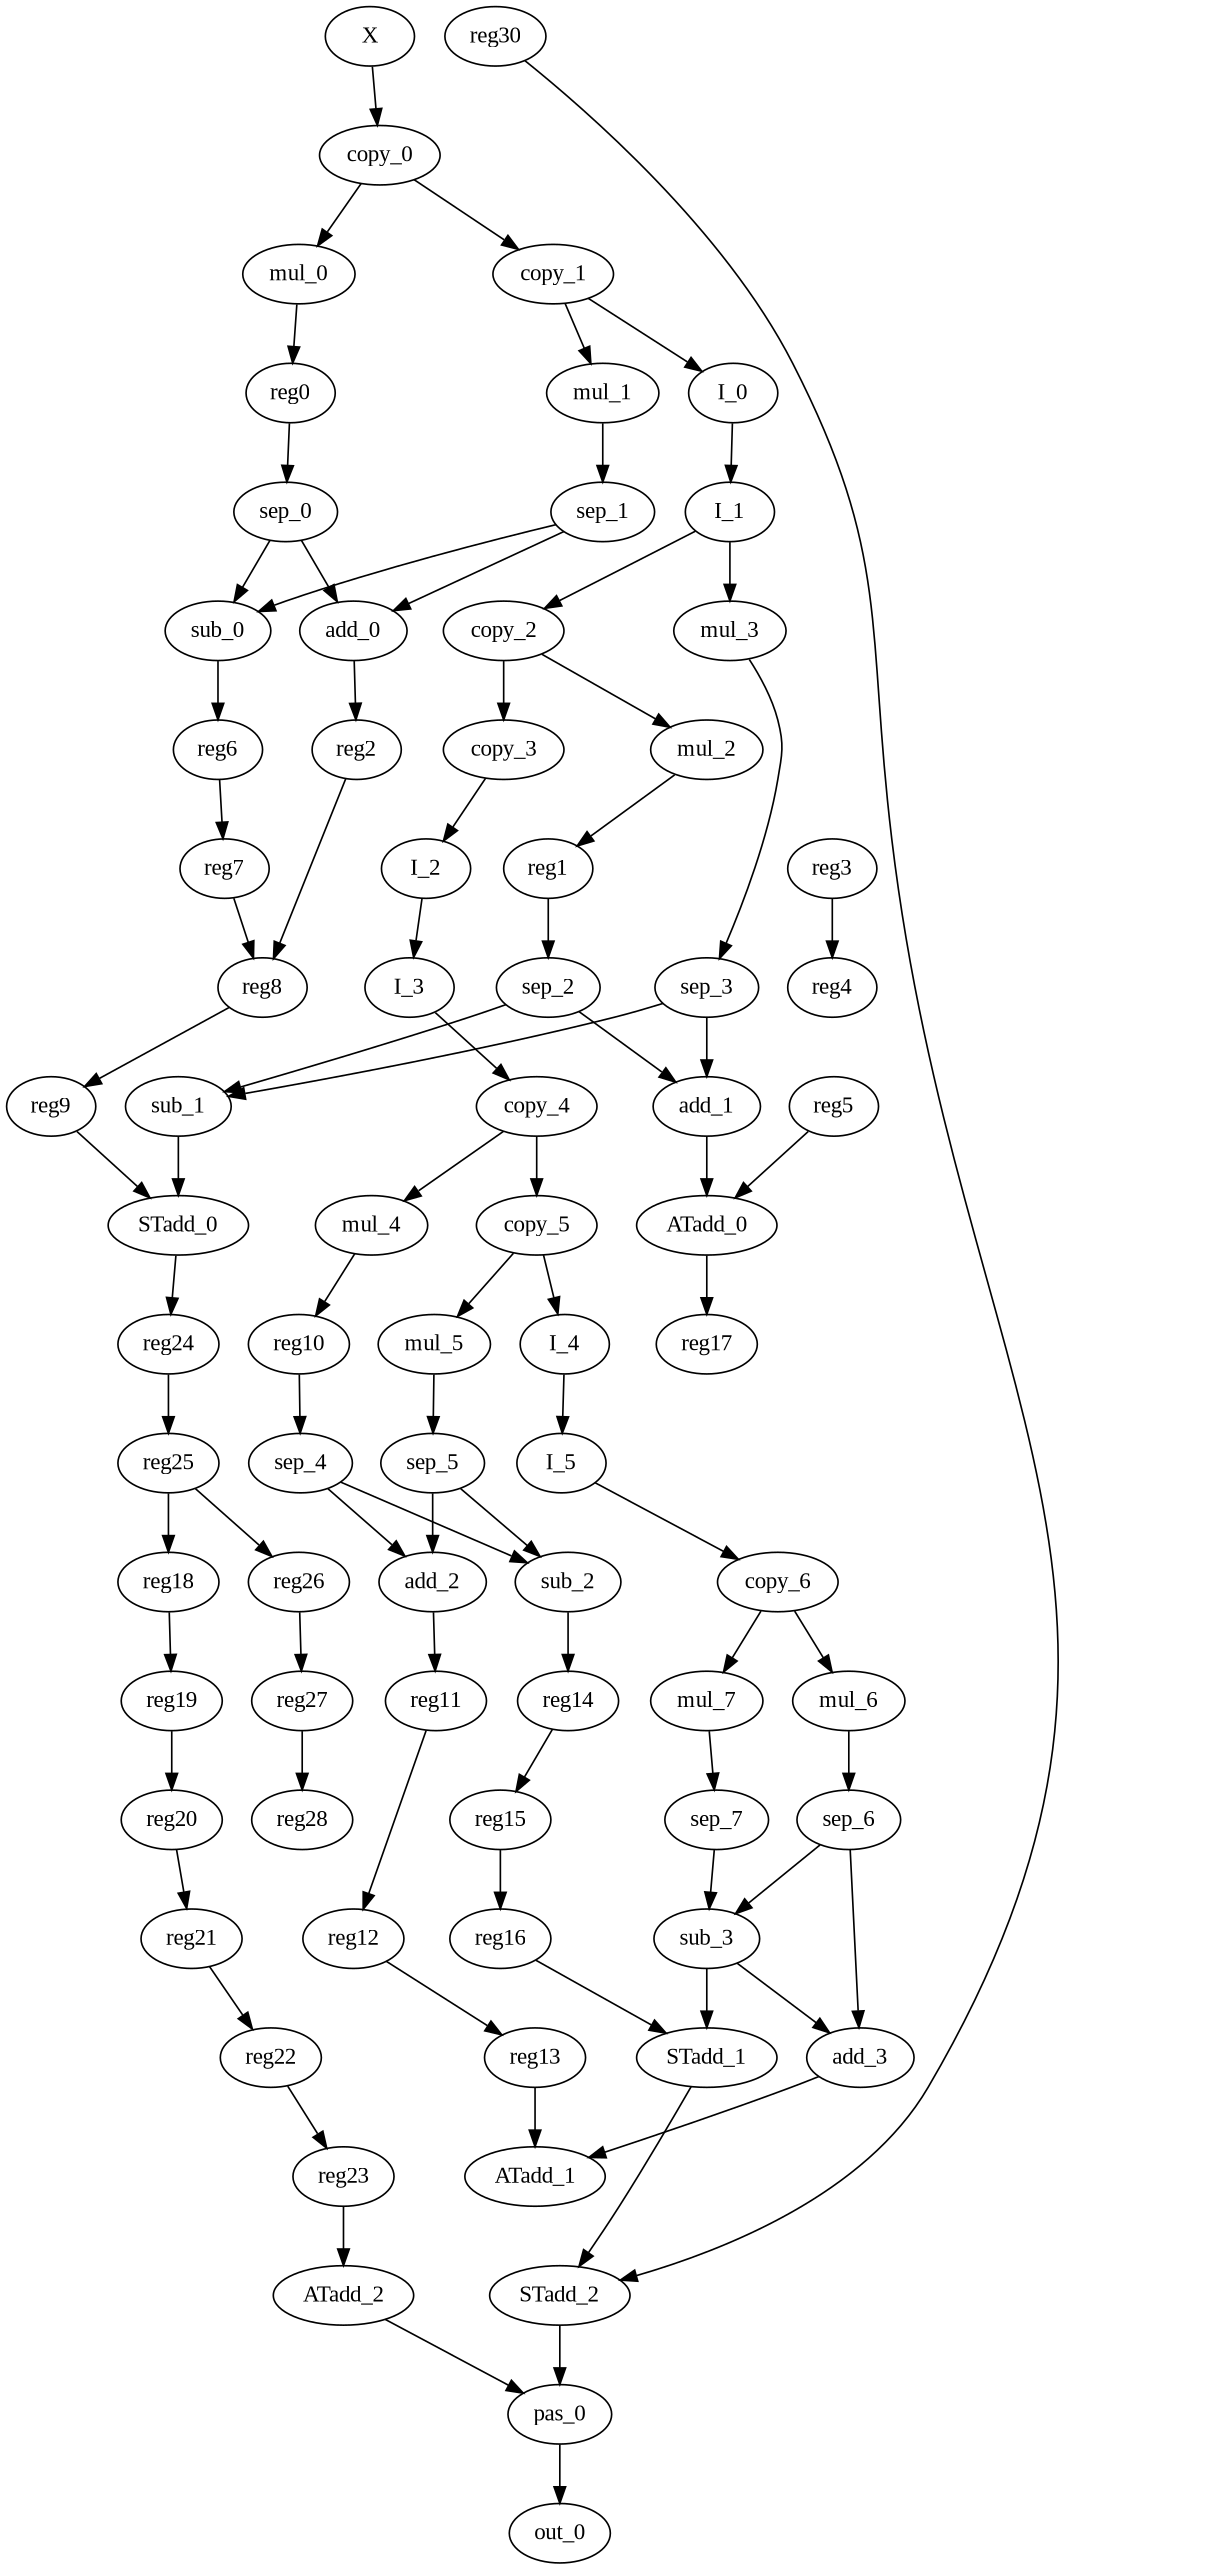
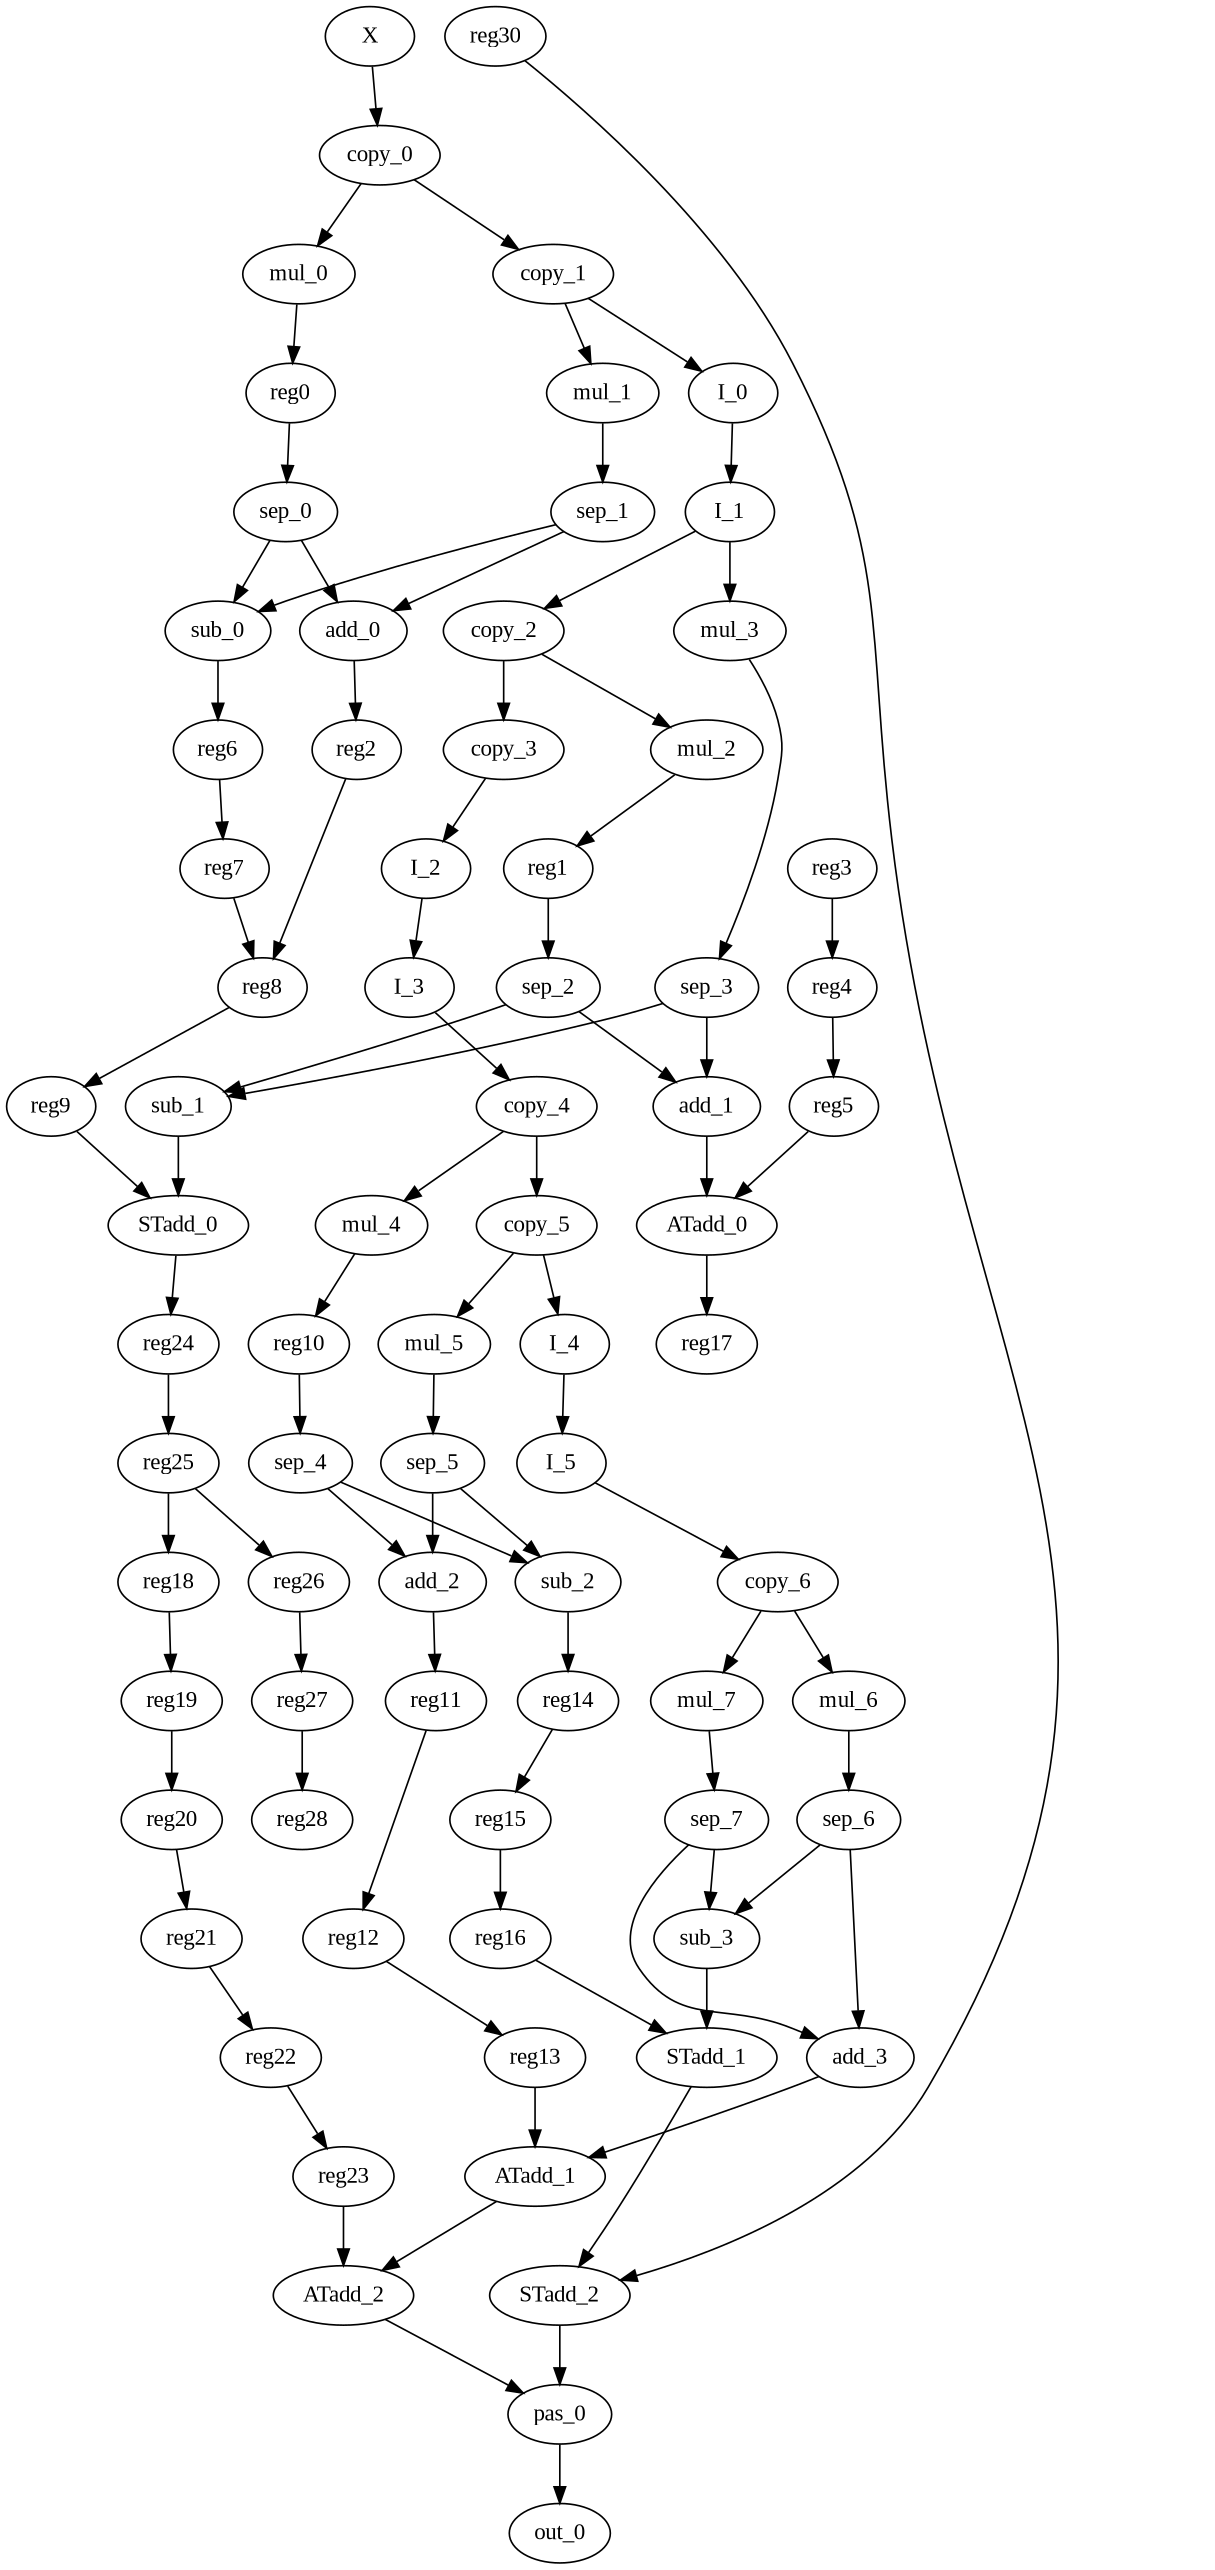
edge "reg4" -> "reg5": added
edge "sub_3" -> "add_3": now "sep_7" -> "add_3"
edge "ATadd_1" -> "ATadd_2": added
